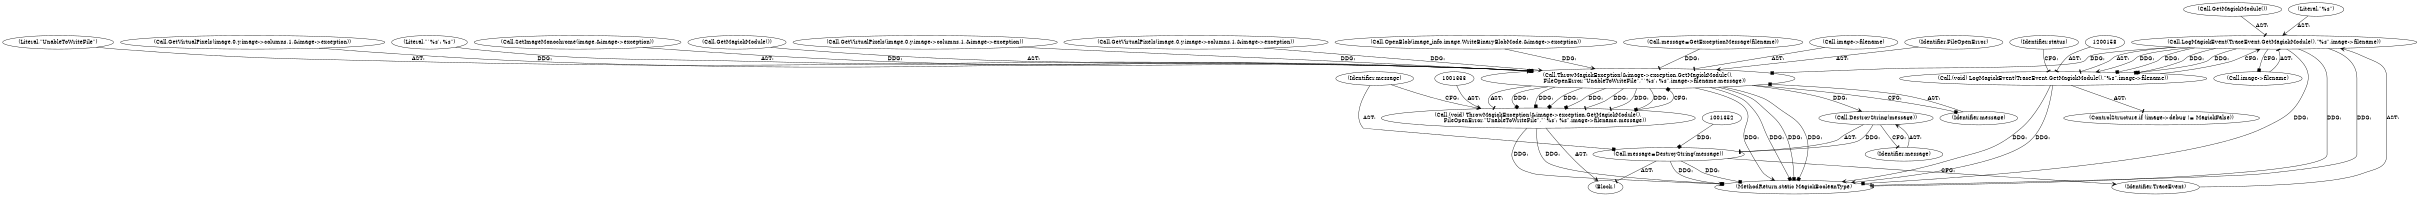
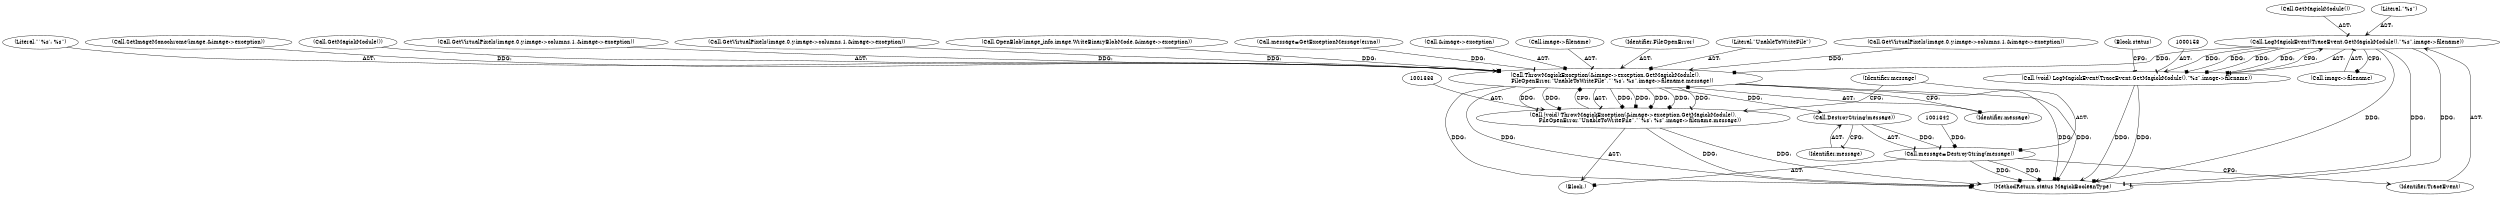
node "(Call,&image->exception)": added
node "(Call,message=GetExceptionMessage(filename))": label "(Call,message=GetExceptionMessage(filename))" -> "(Call,message=GetExceptionMessage(errno))"
node "(Identifier,status)": label "(Identifier,status)" -> "(Block,status)"
node "1200158": label "1200158" -> "1000158"
node "1001352": label "1001352" -> "1001342"
node "(ControlStructure,if (image->debug != MagickFalse))": removed
edge "(Call,message=DestroyString(message))" -> "(Block,)": arrowhead tee -> box
node "(MethodReturn,static MagickBooleanType)": label "(MethodReturn,static MagickBooleanType)" -> "(MethodReturn,status MagickBooleanType)"
